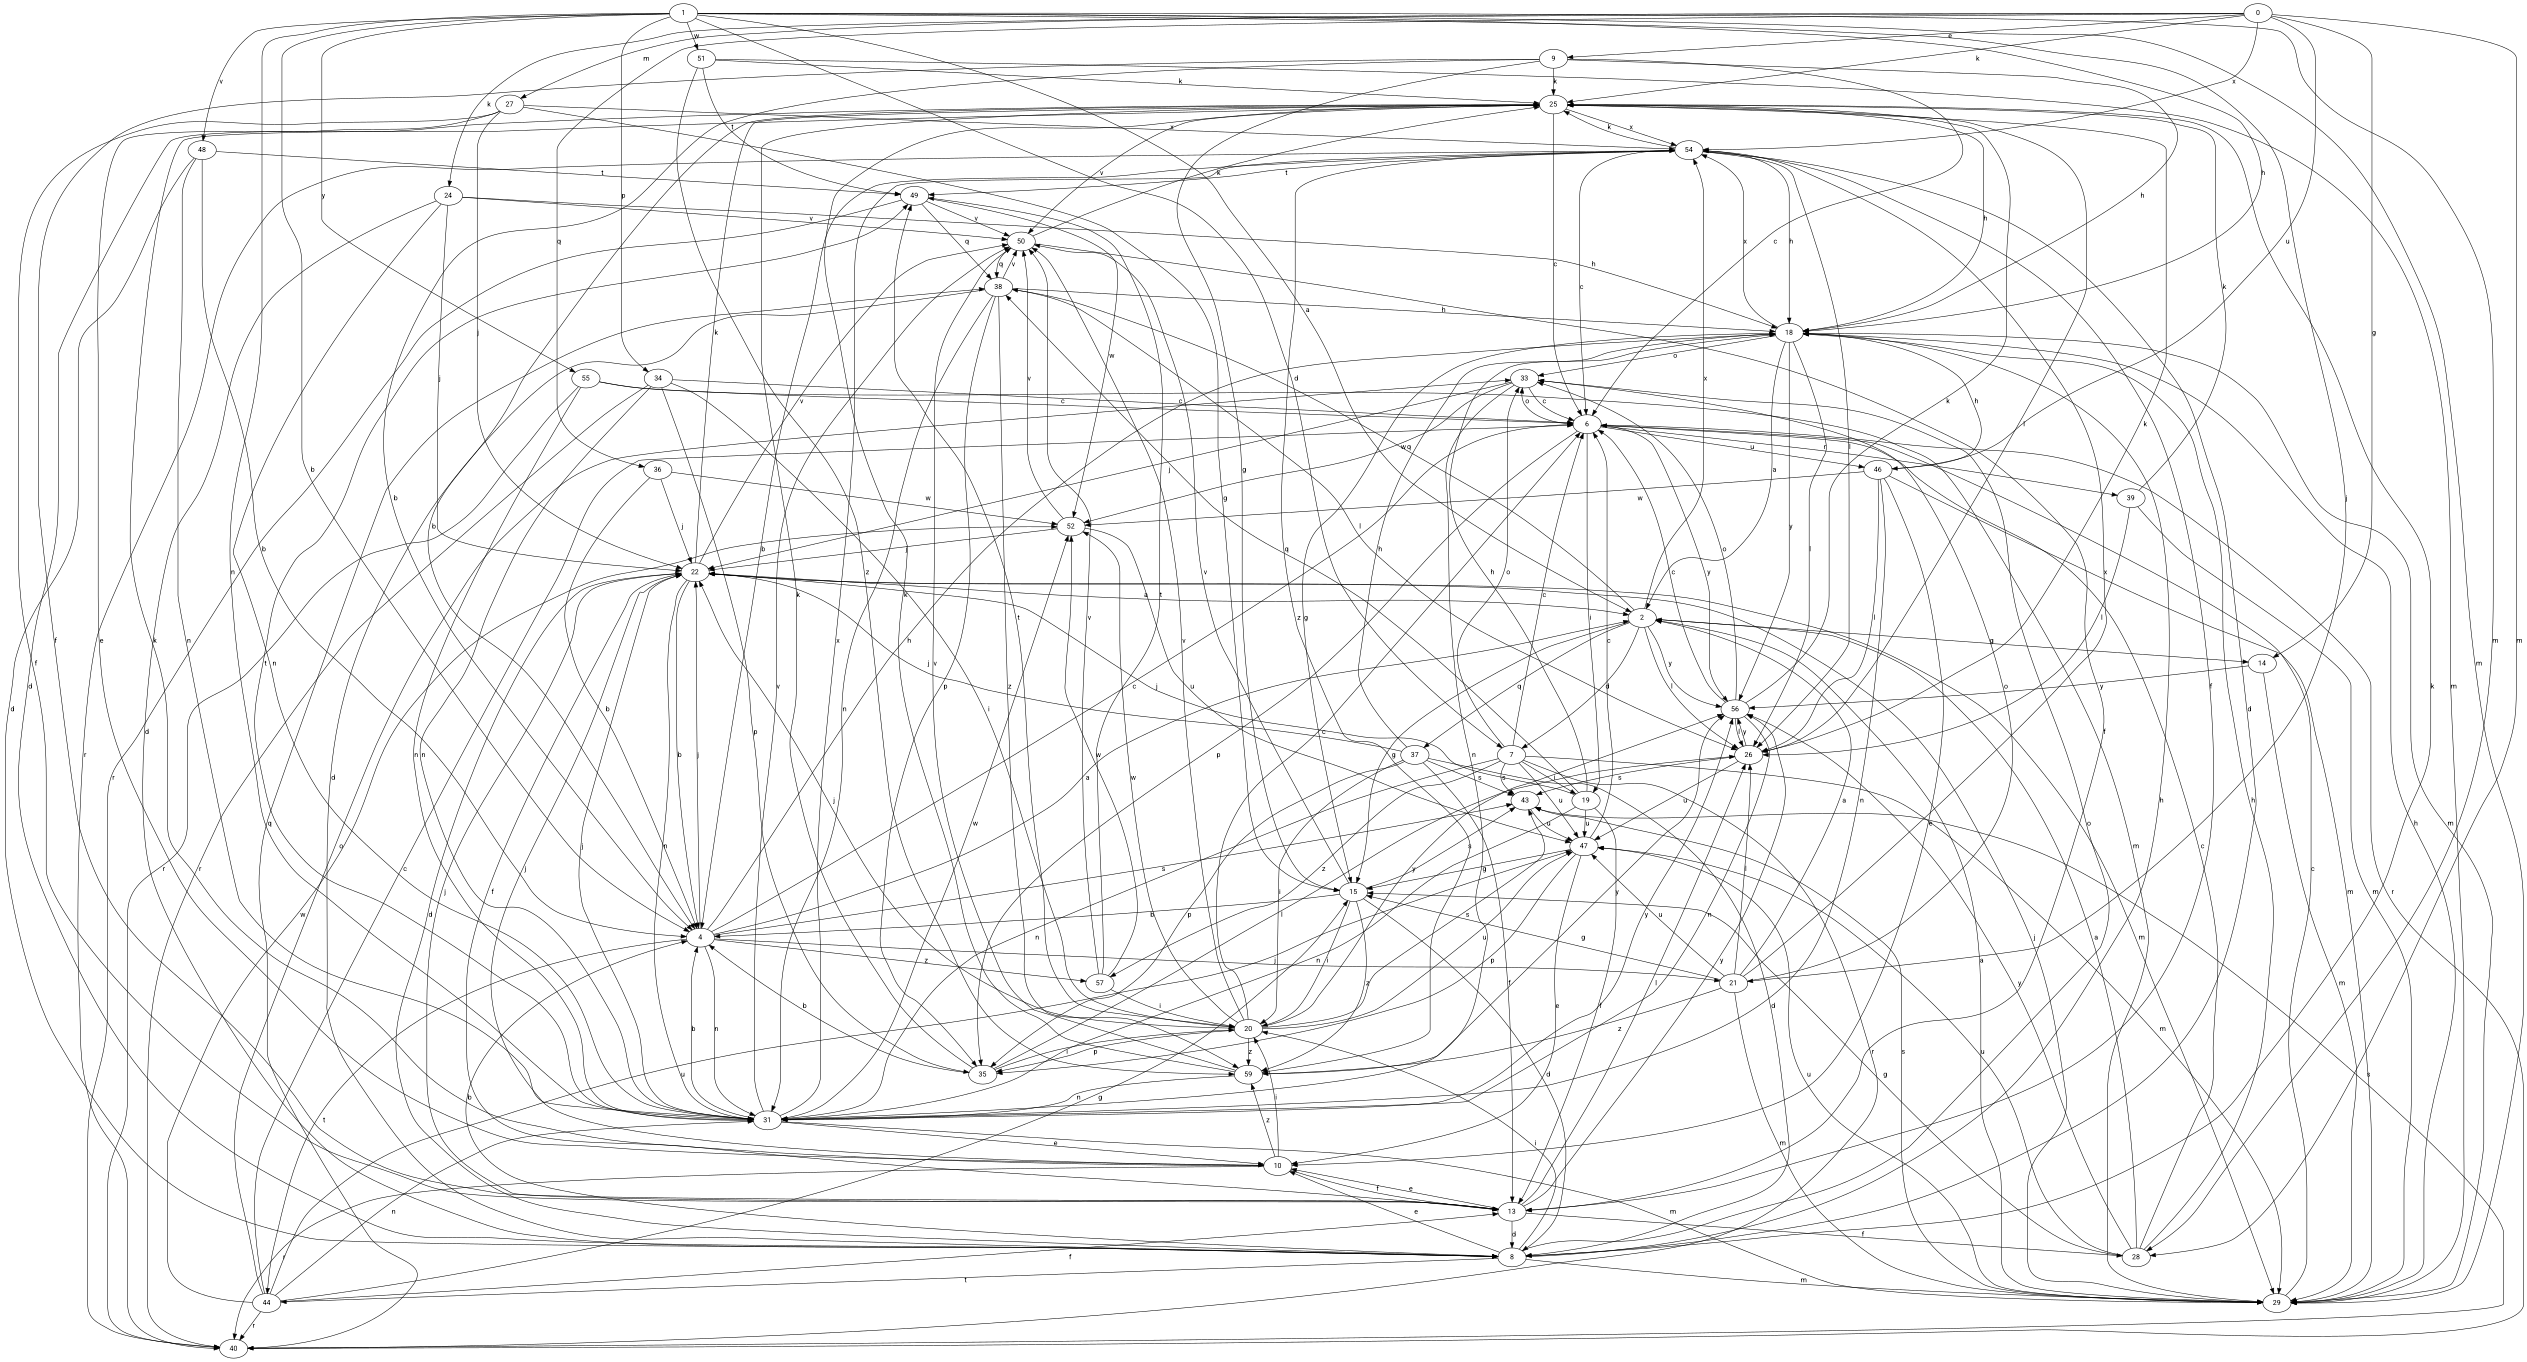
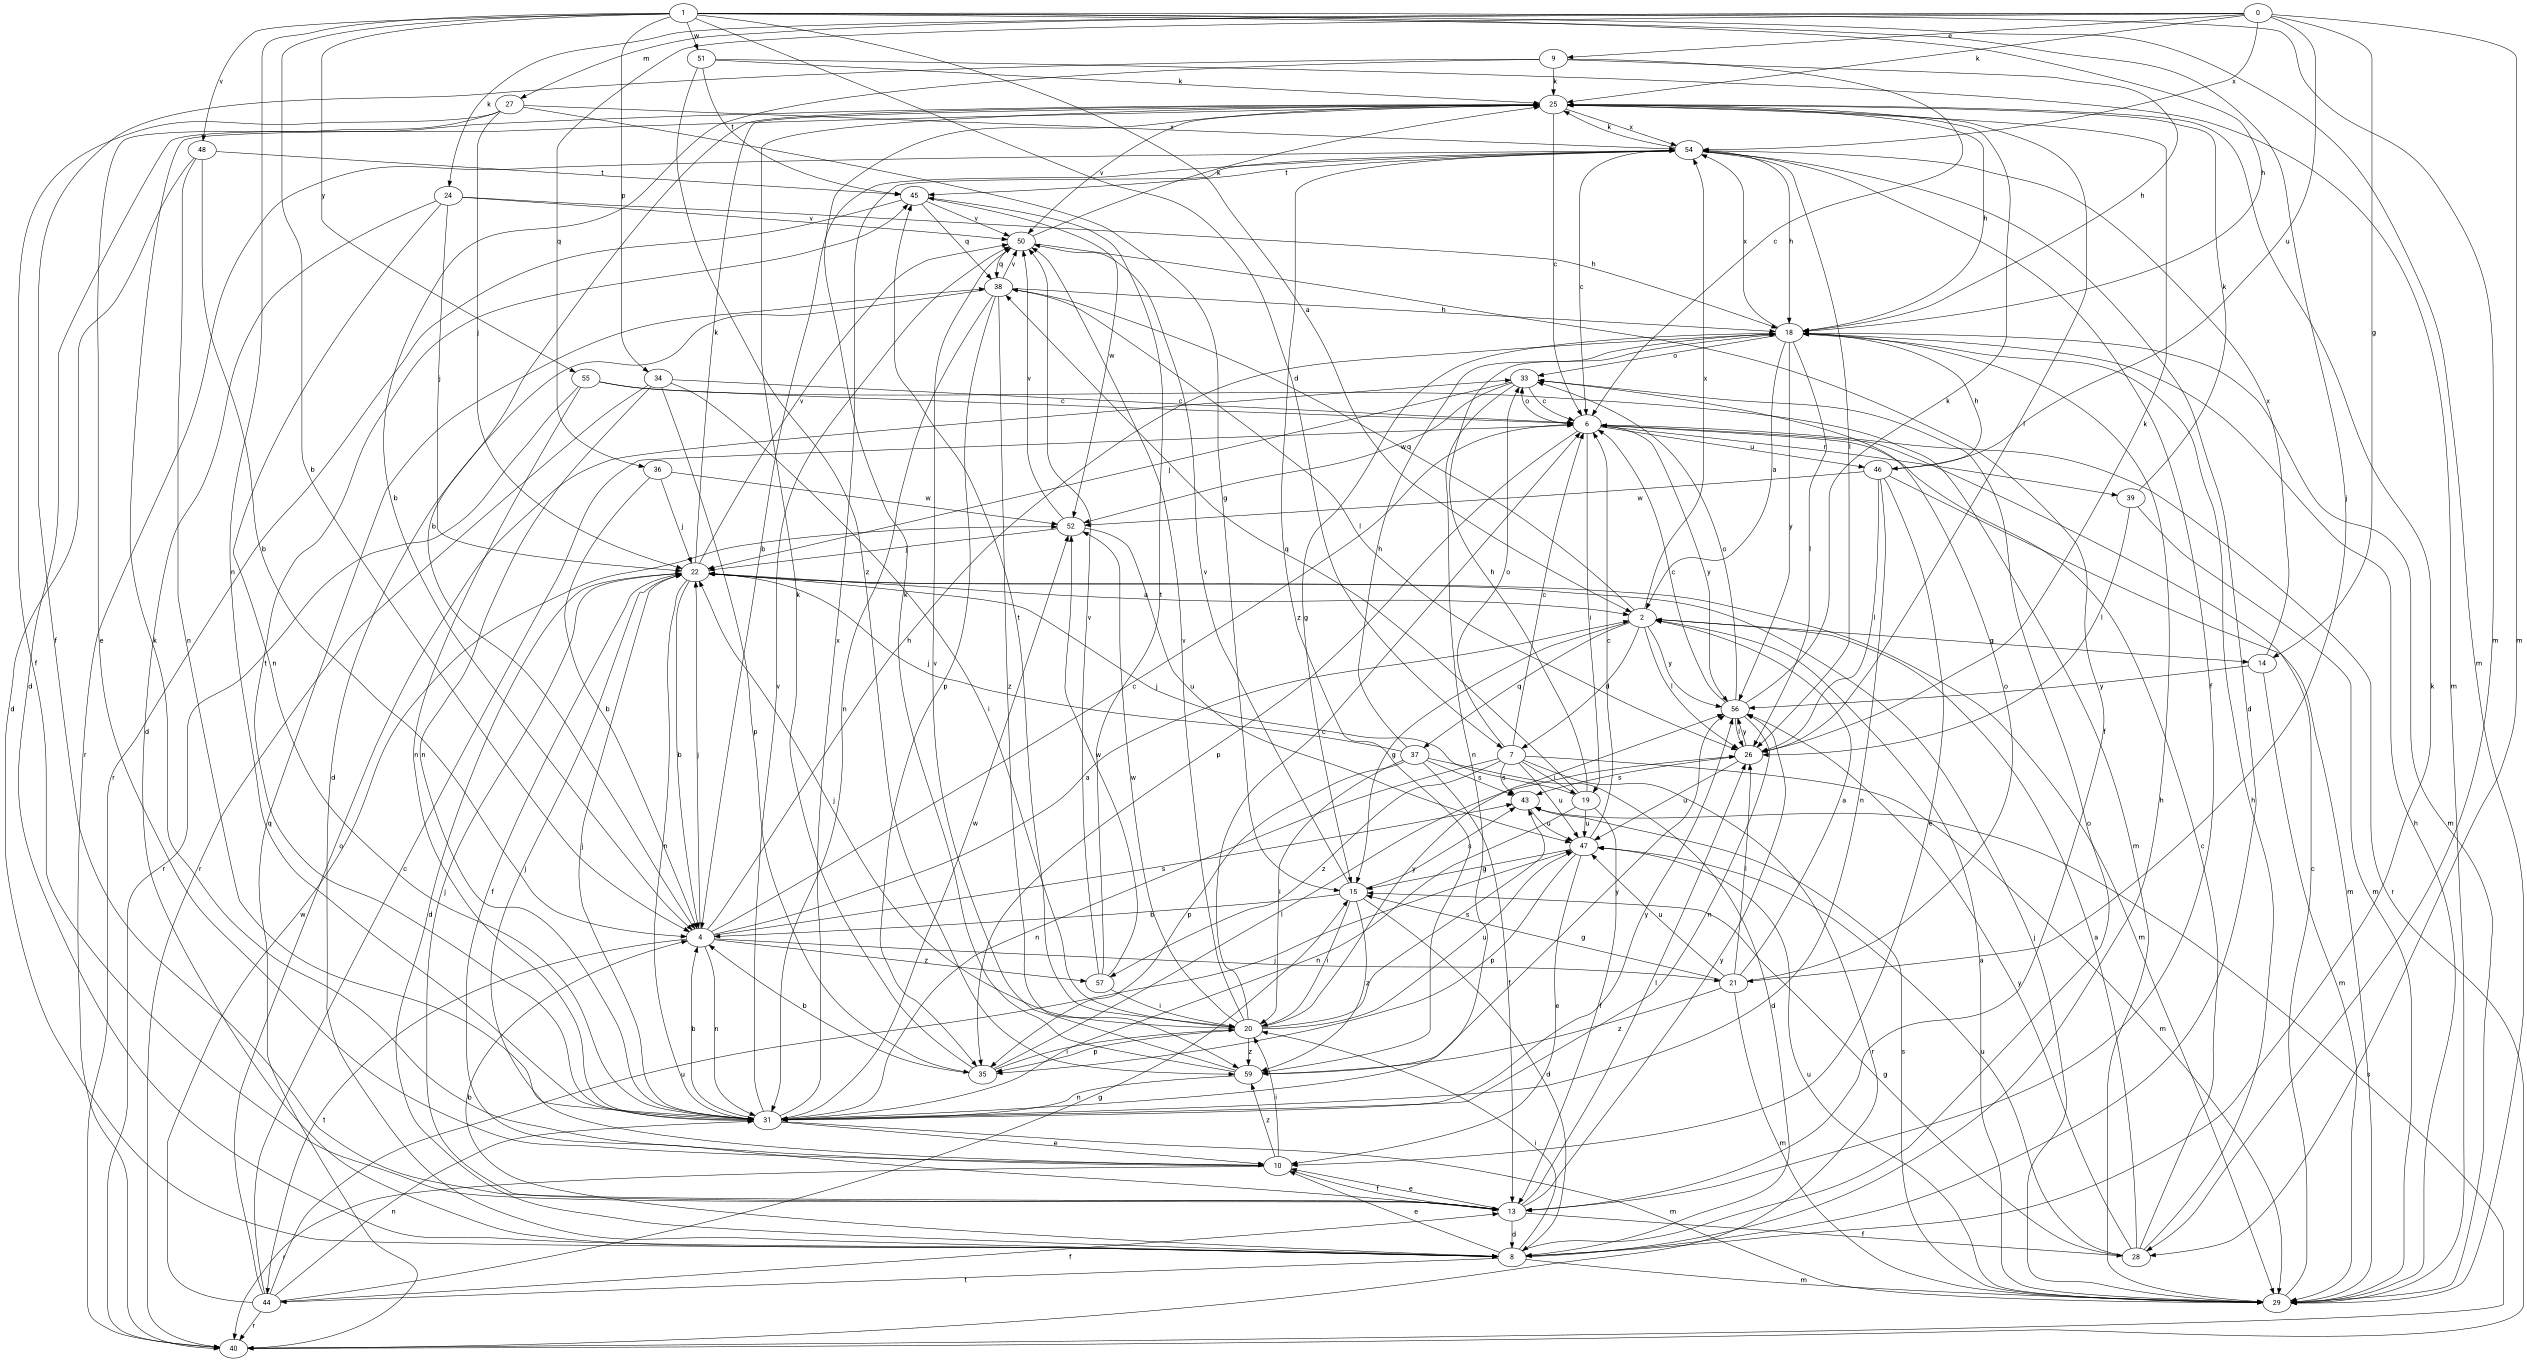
node "49": label "49" -> "45"
edge "9" -> "15": removed, label "g"
edge "21" -> "54": now "14" -> "54"
